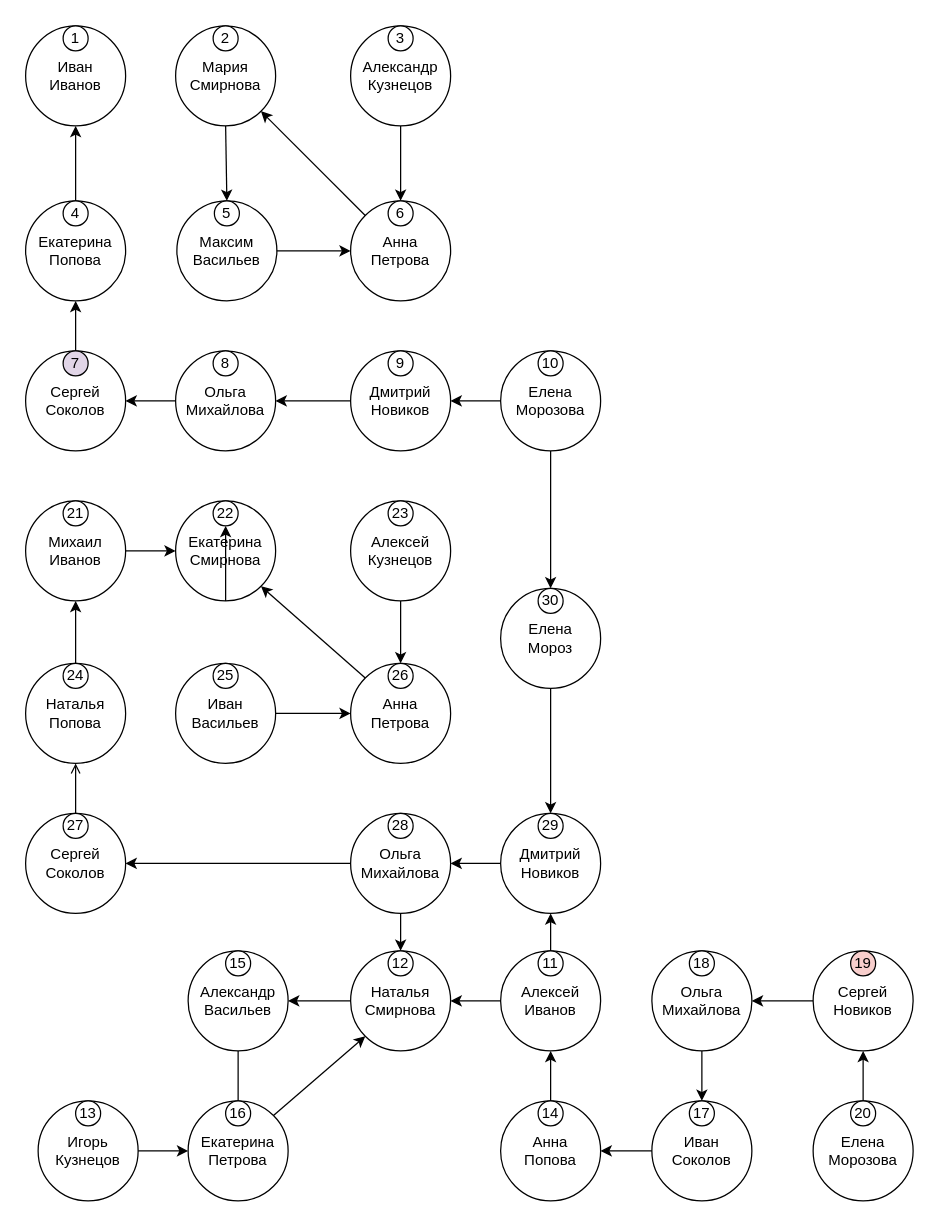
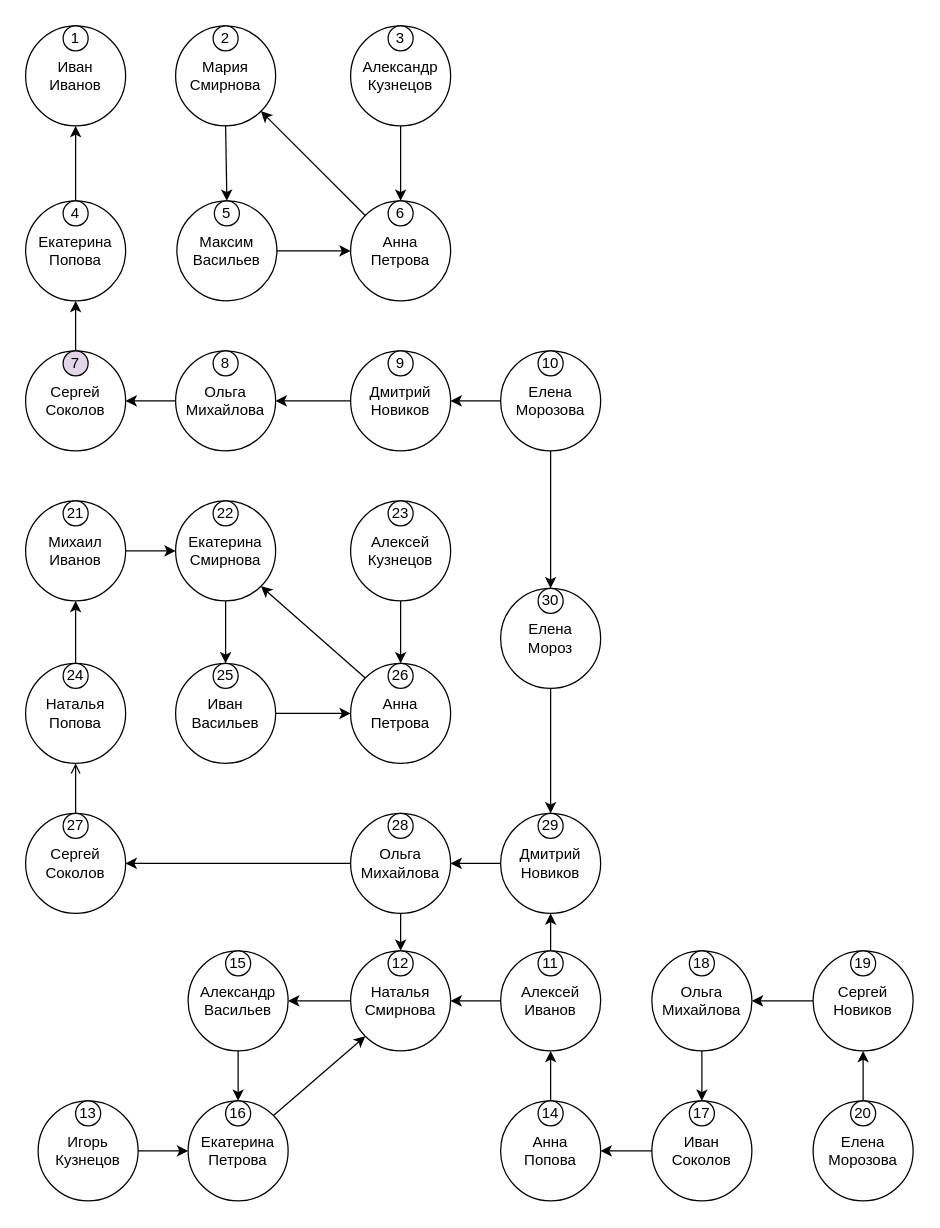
edge "Екатерина Смирнова" -> "22": now "Екатерина Смирнова" -> "25"
node "19": fillcolor #f8cecc -> #ffffff
edge "Александр Васильев" -- "Екатерина Петрова": arrowhead none -> classic
